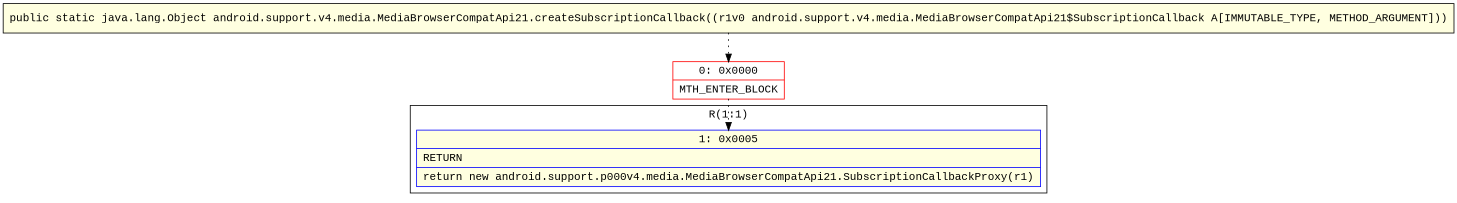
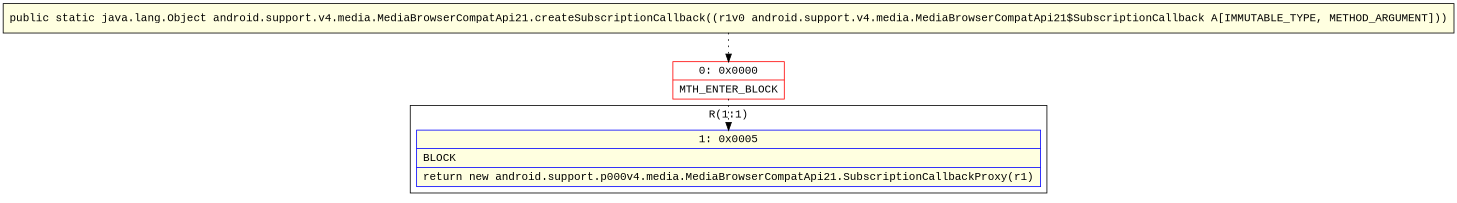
node "1: 0x0005": text "RETURN" -> "BLOCK"
